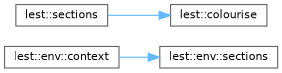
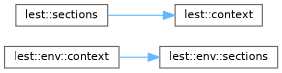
node "lest::colourise": label "lest::colourise" -> "lest::context"
